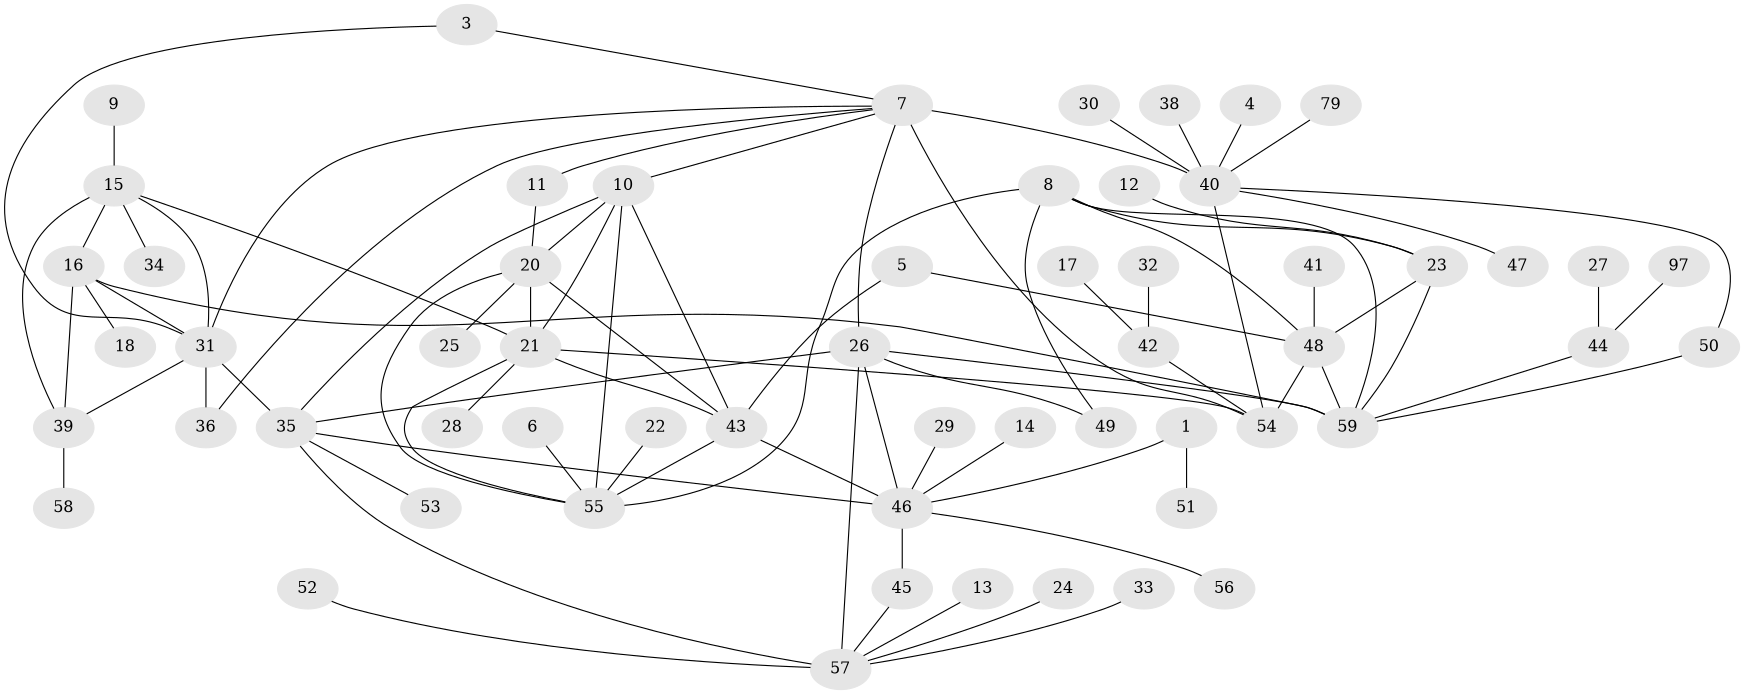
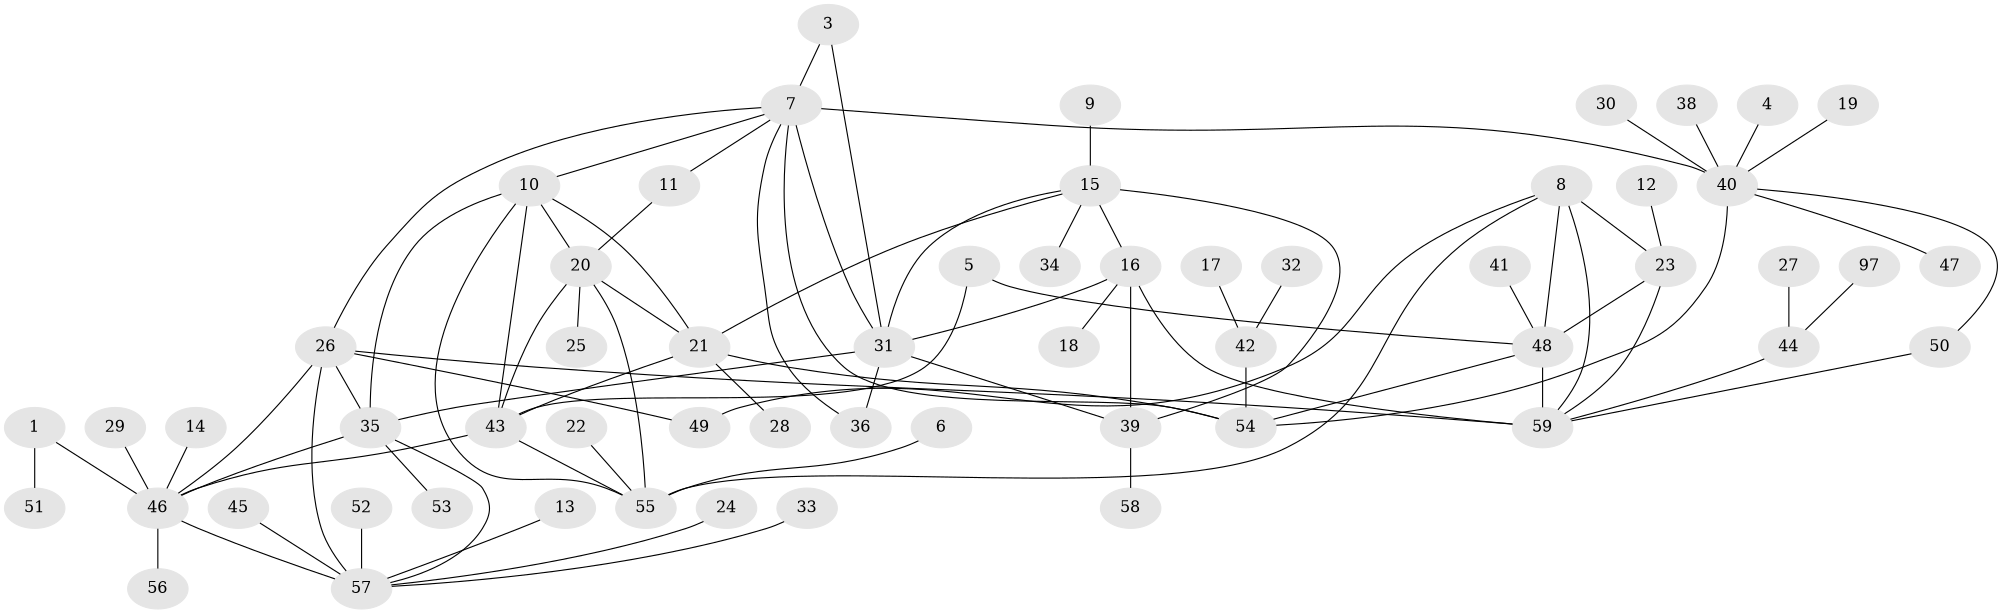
node "79": label "79" -> "19"
edge "21" -- "55": removed
edge "46" -- "45": now "46" -- "57"
